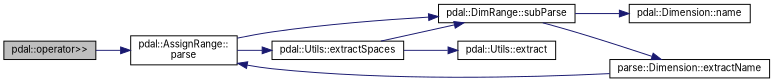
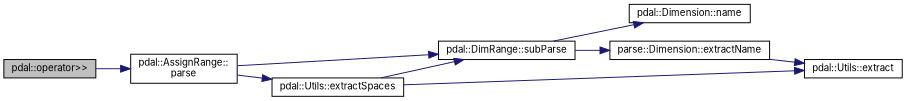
edge "parse::Dimension::extractName" -> "pdal::AssignRange:: parse": now "parse::Dimension::extractName" -> "pdal::Utils::extract"
